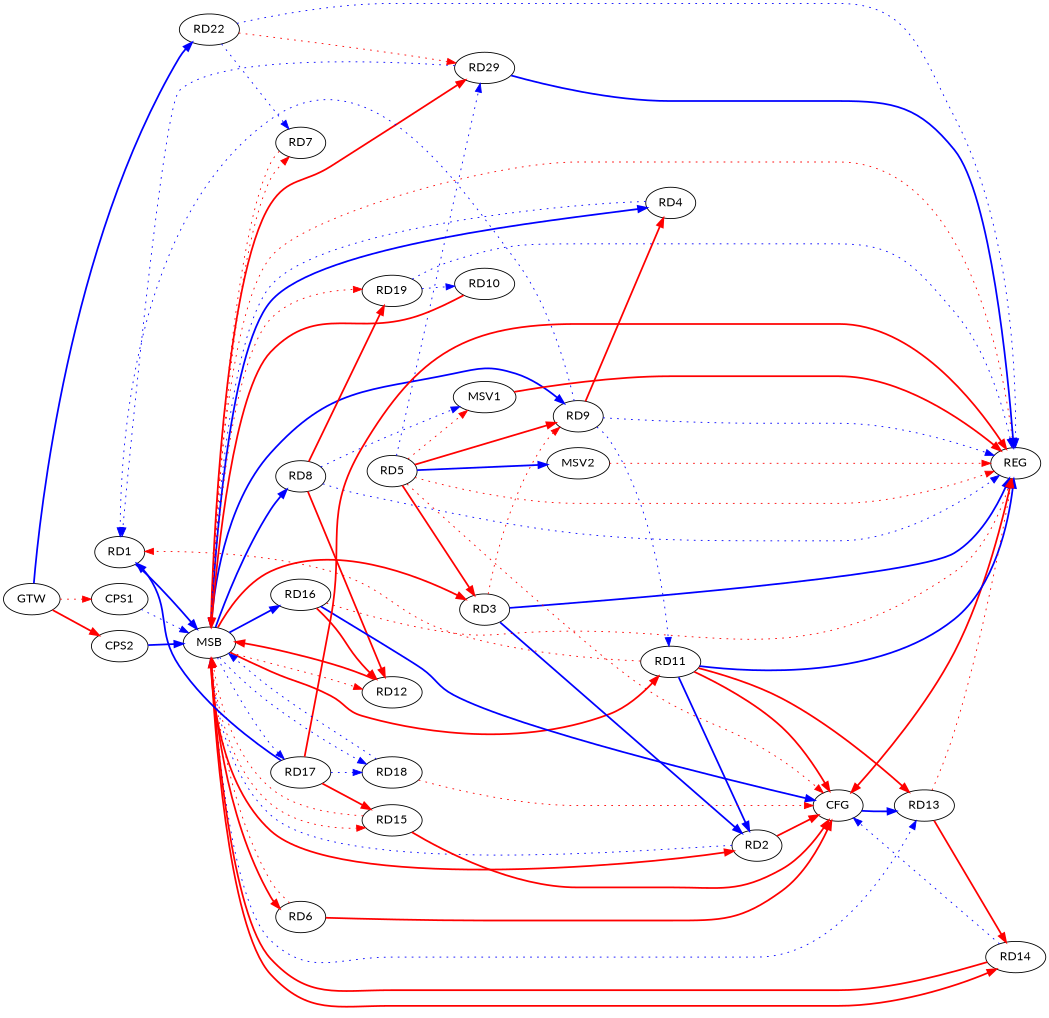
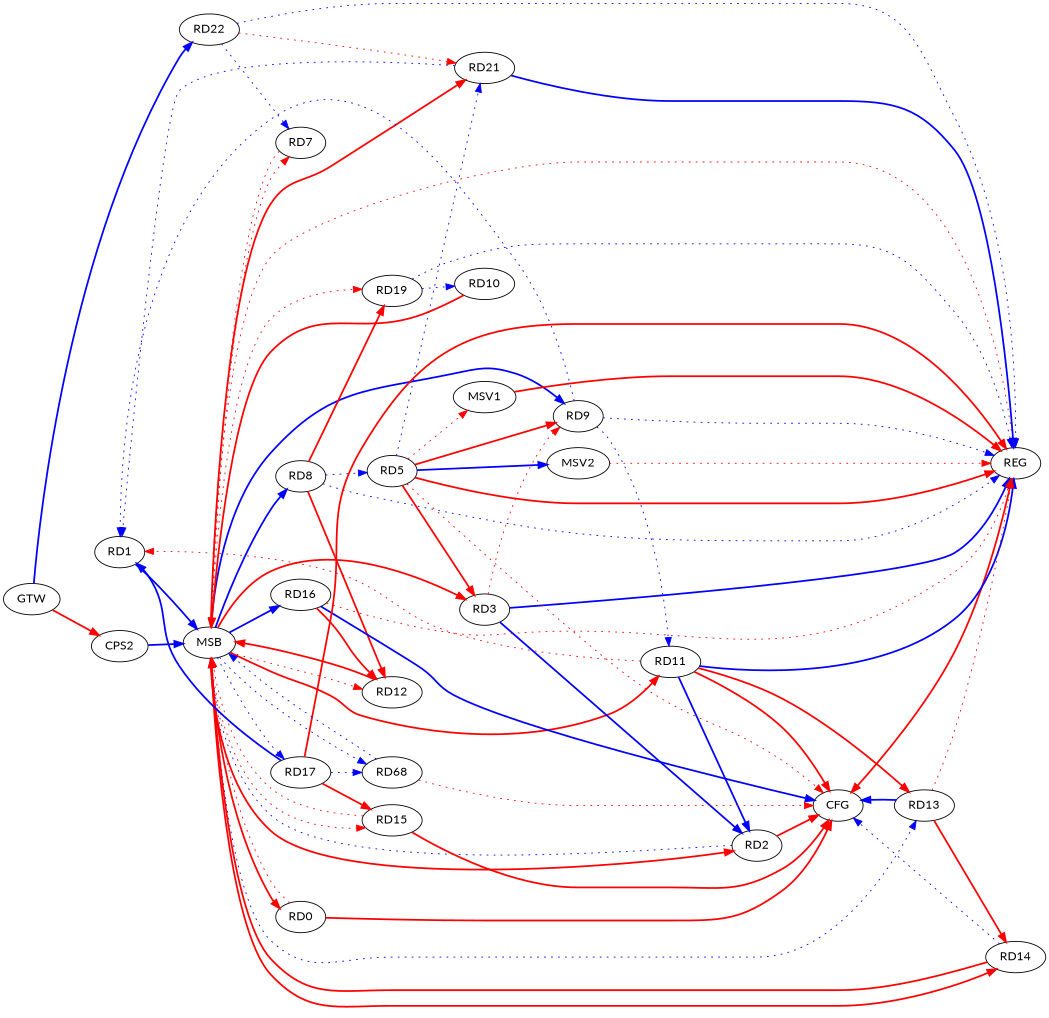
node "RD29": label "RD29" -> "RD21"
node "RD4": removed
edge "RD8" -> "MSV1": now "RD8" -> "RD5"
edge "RD5" -> "REG": style dotted -> bold
node "CPS1": removed
node "RD18": label "RD18" -> "RD68"
edge "CFG" -> "RD13": reversed
node "RD6": label "RD6" -> "RD0"
